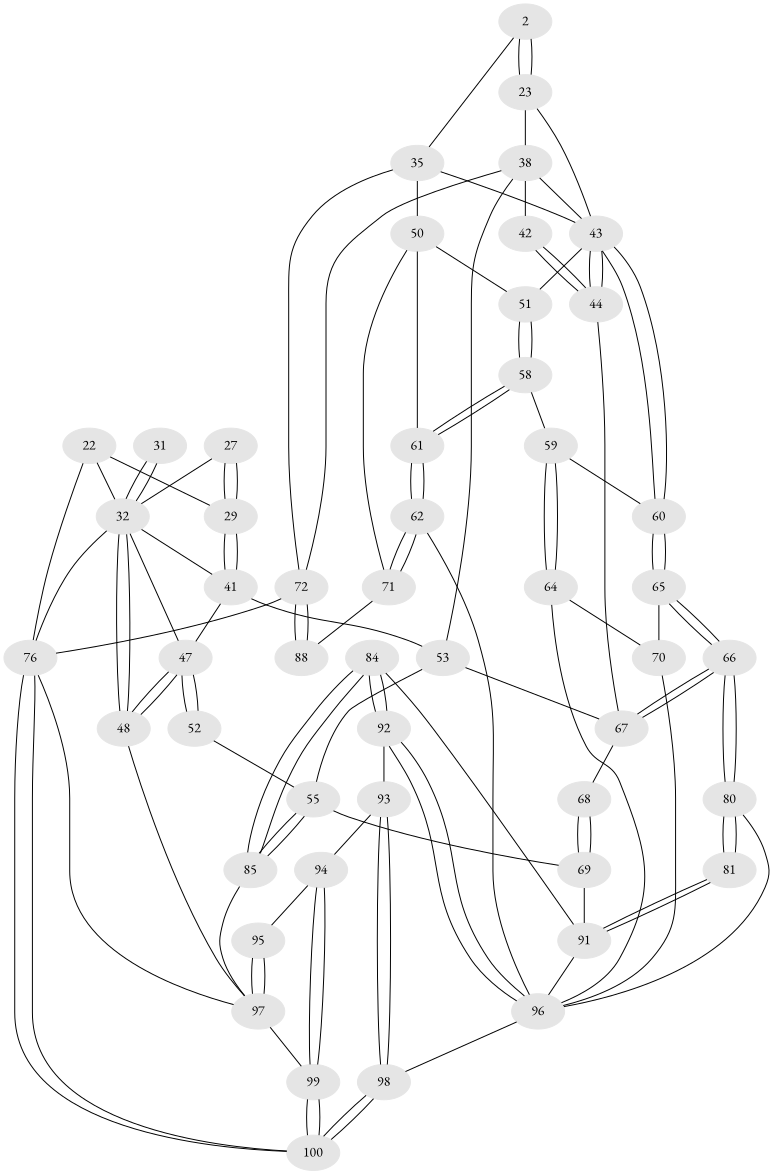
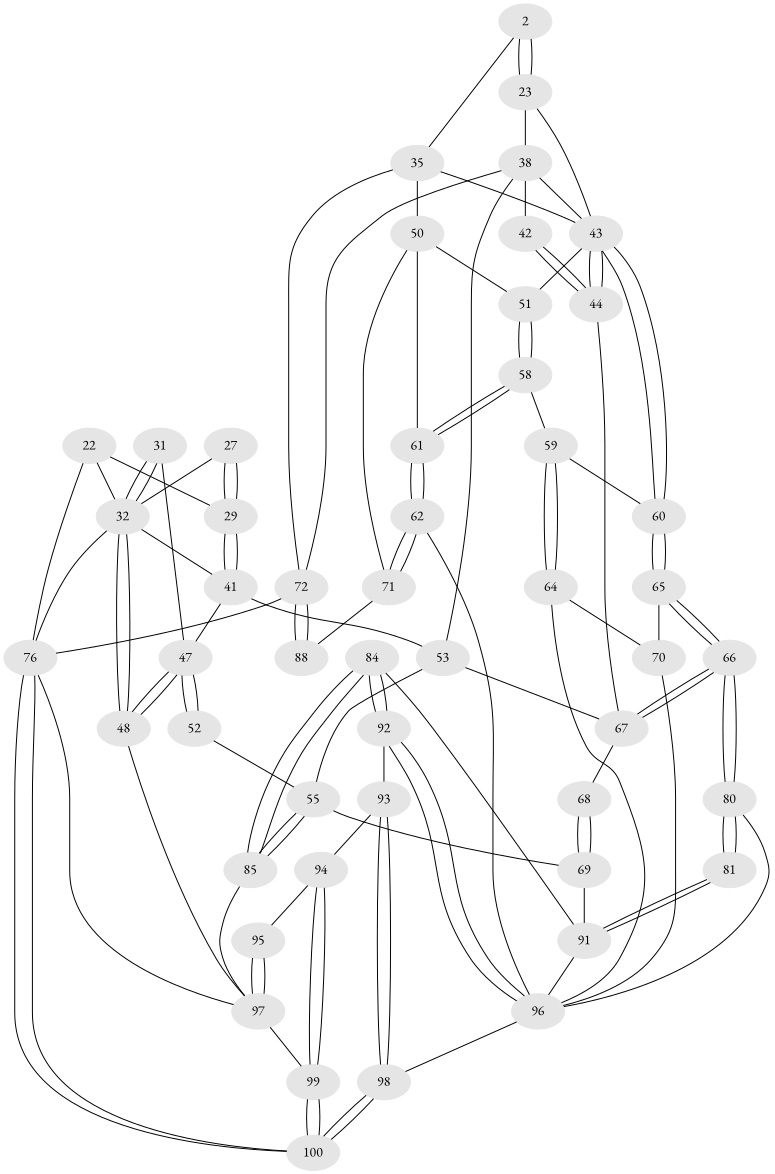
edge "32" -- "47": now "31" -- "47"
